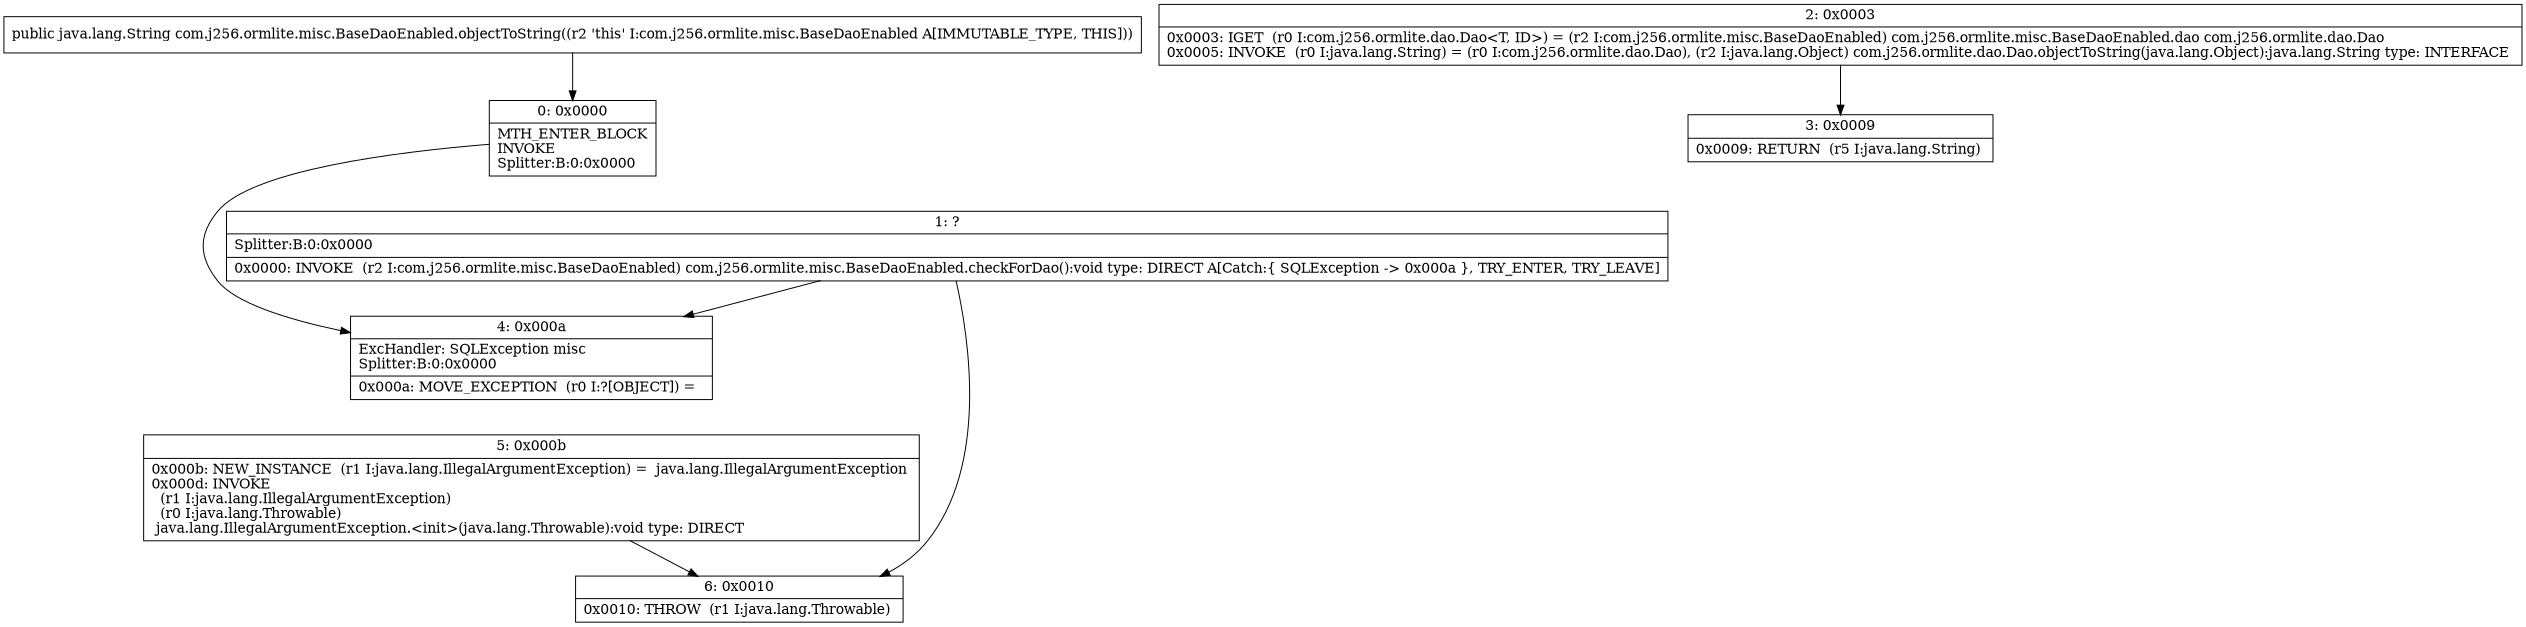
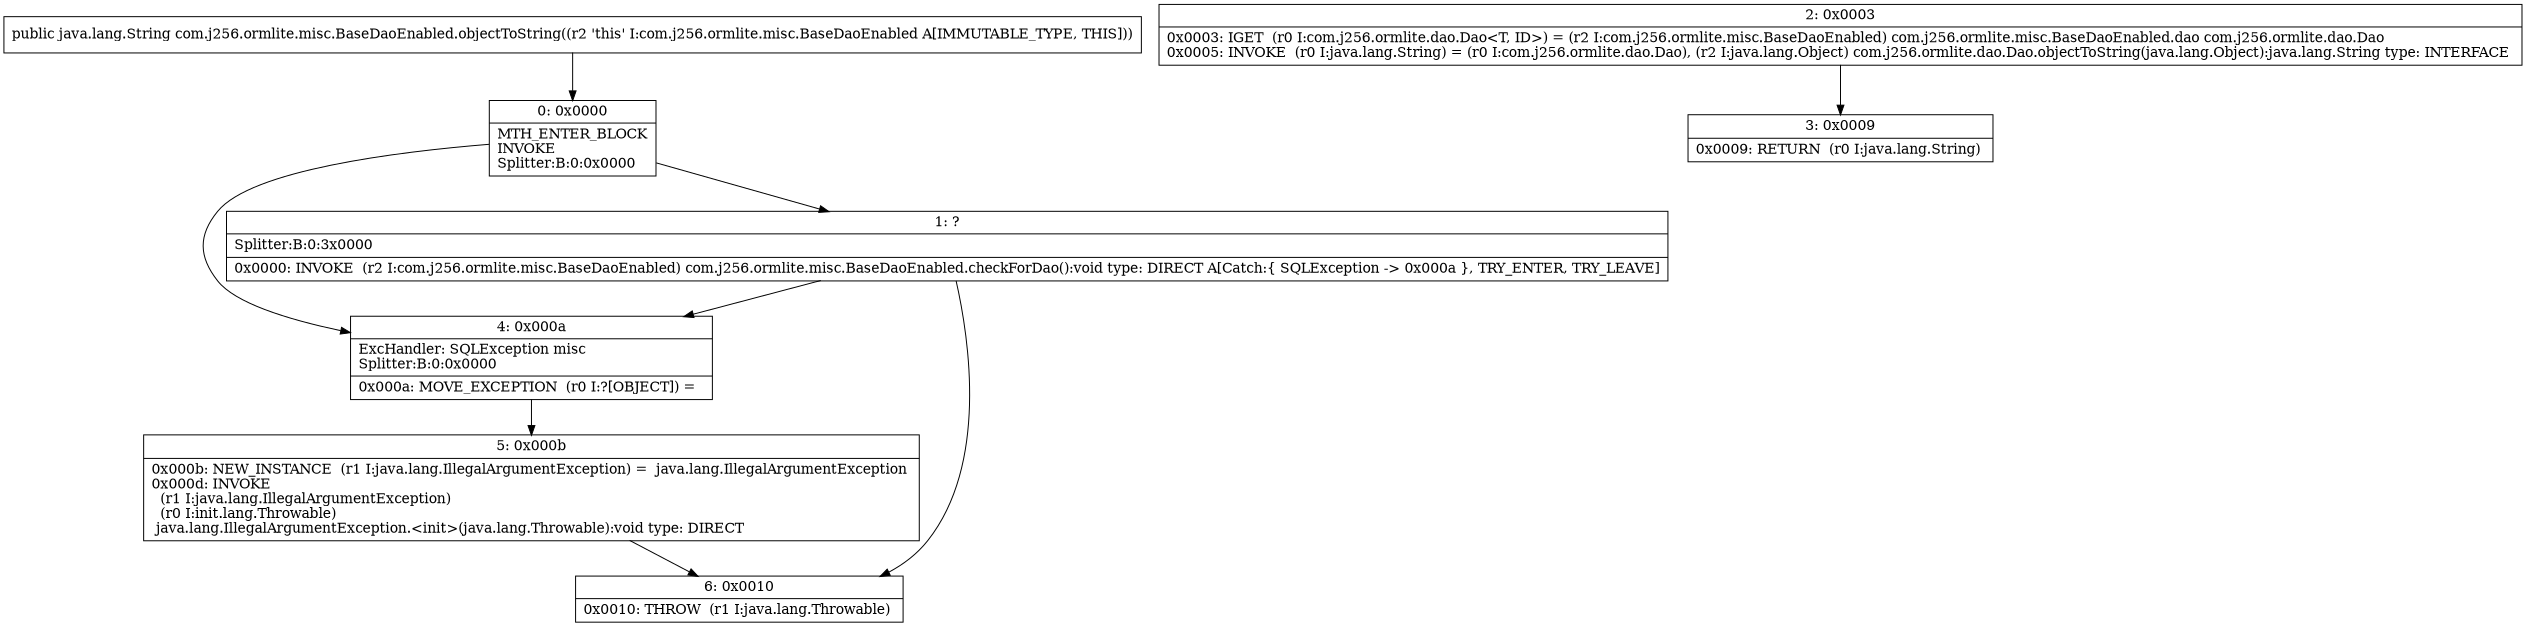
node "3: 0x0009": text "0x0009: RETURN  (r5 I:java.lang.String)" -> "0x0009: RETURN  (r0 I:java.lang.String)"
edge "0: 0x0000" -> "1: ?": added
node "1: ?": text "Splitter:B:0:0x0000" -> "Splitter:B:0:3x0000"
edge "4: 0x000a" -> "5: 0x000b": added
node "5: 0x000b": text "(r0 I:java.lang.Throwable)" -> "(r0 I:init.lang.Throwable)"
